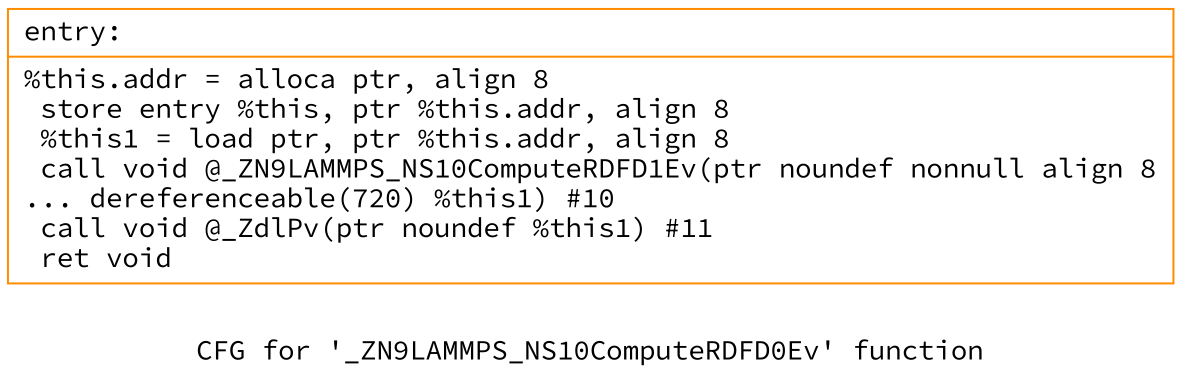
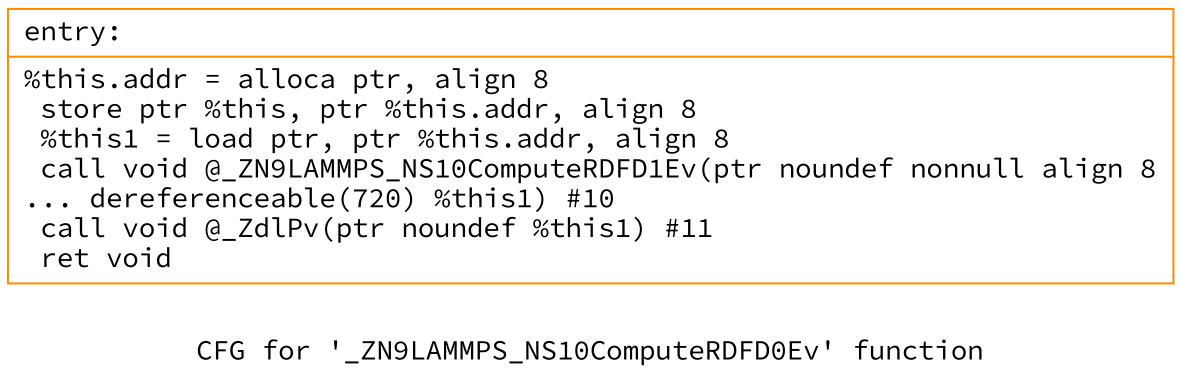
node "entry:": text "store entry %this, ptr %this.addr, align 8" -> "store ptr %this, ptr %this.addr, align 8"
